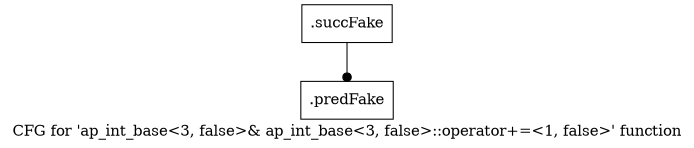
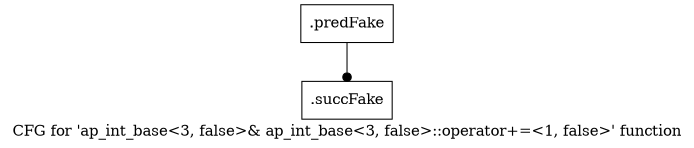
edge ".succFake" -> ".predFake": reversed
